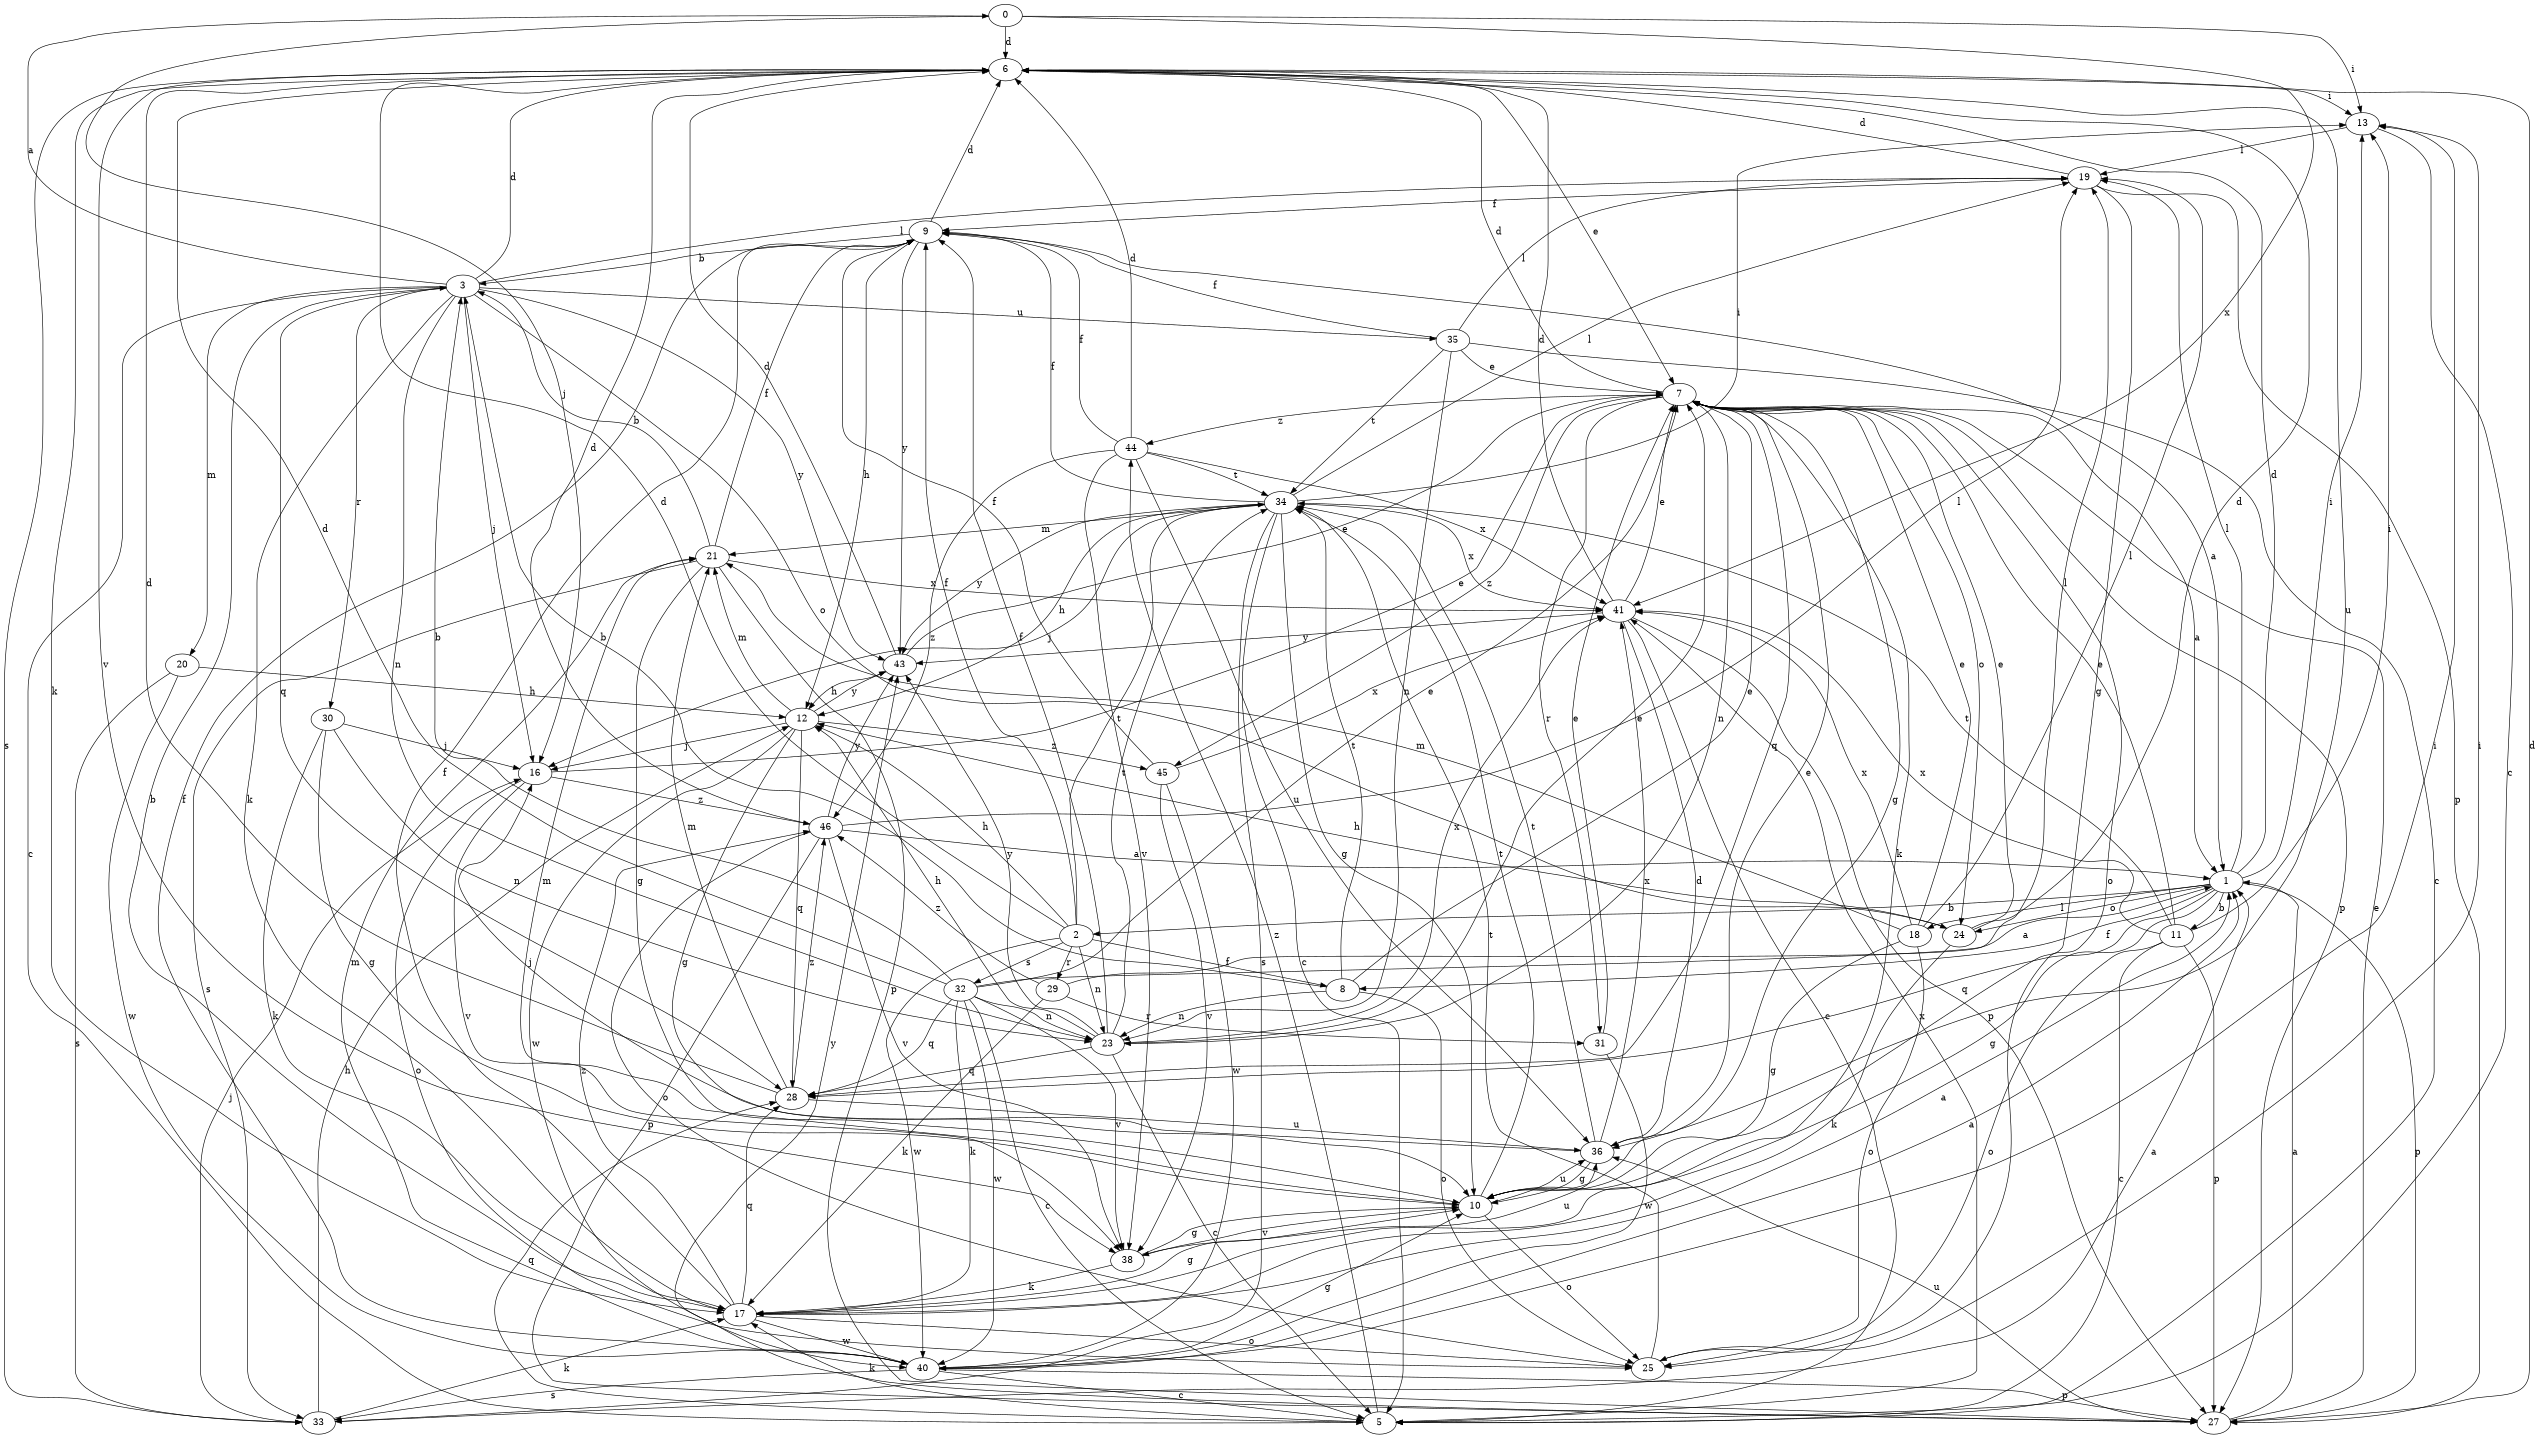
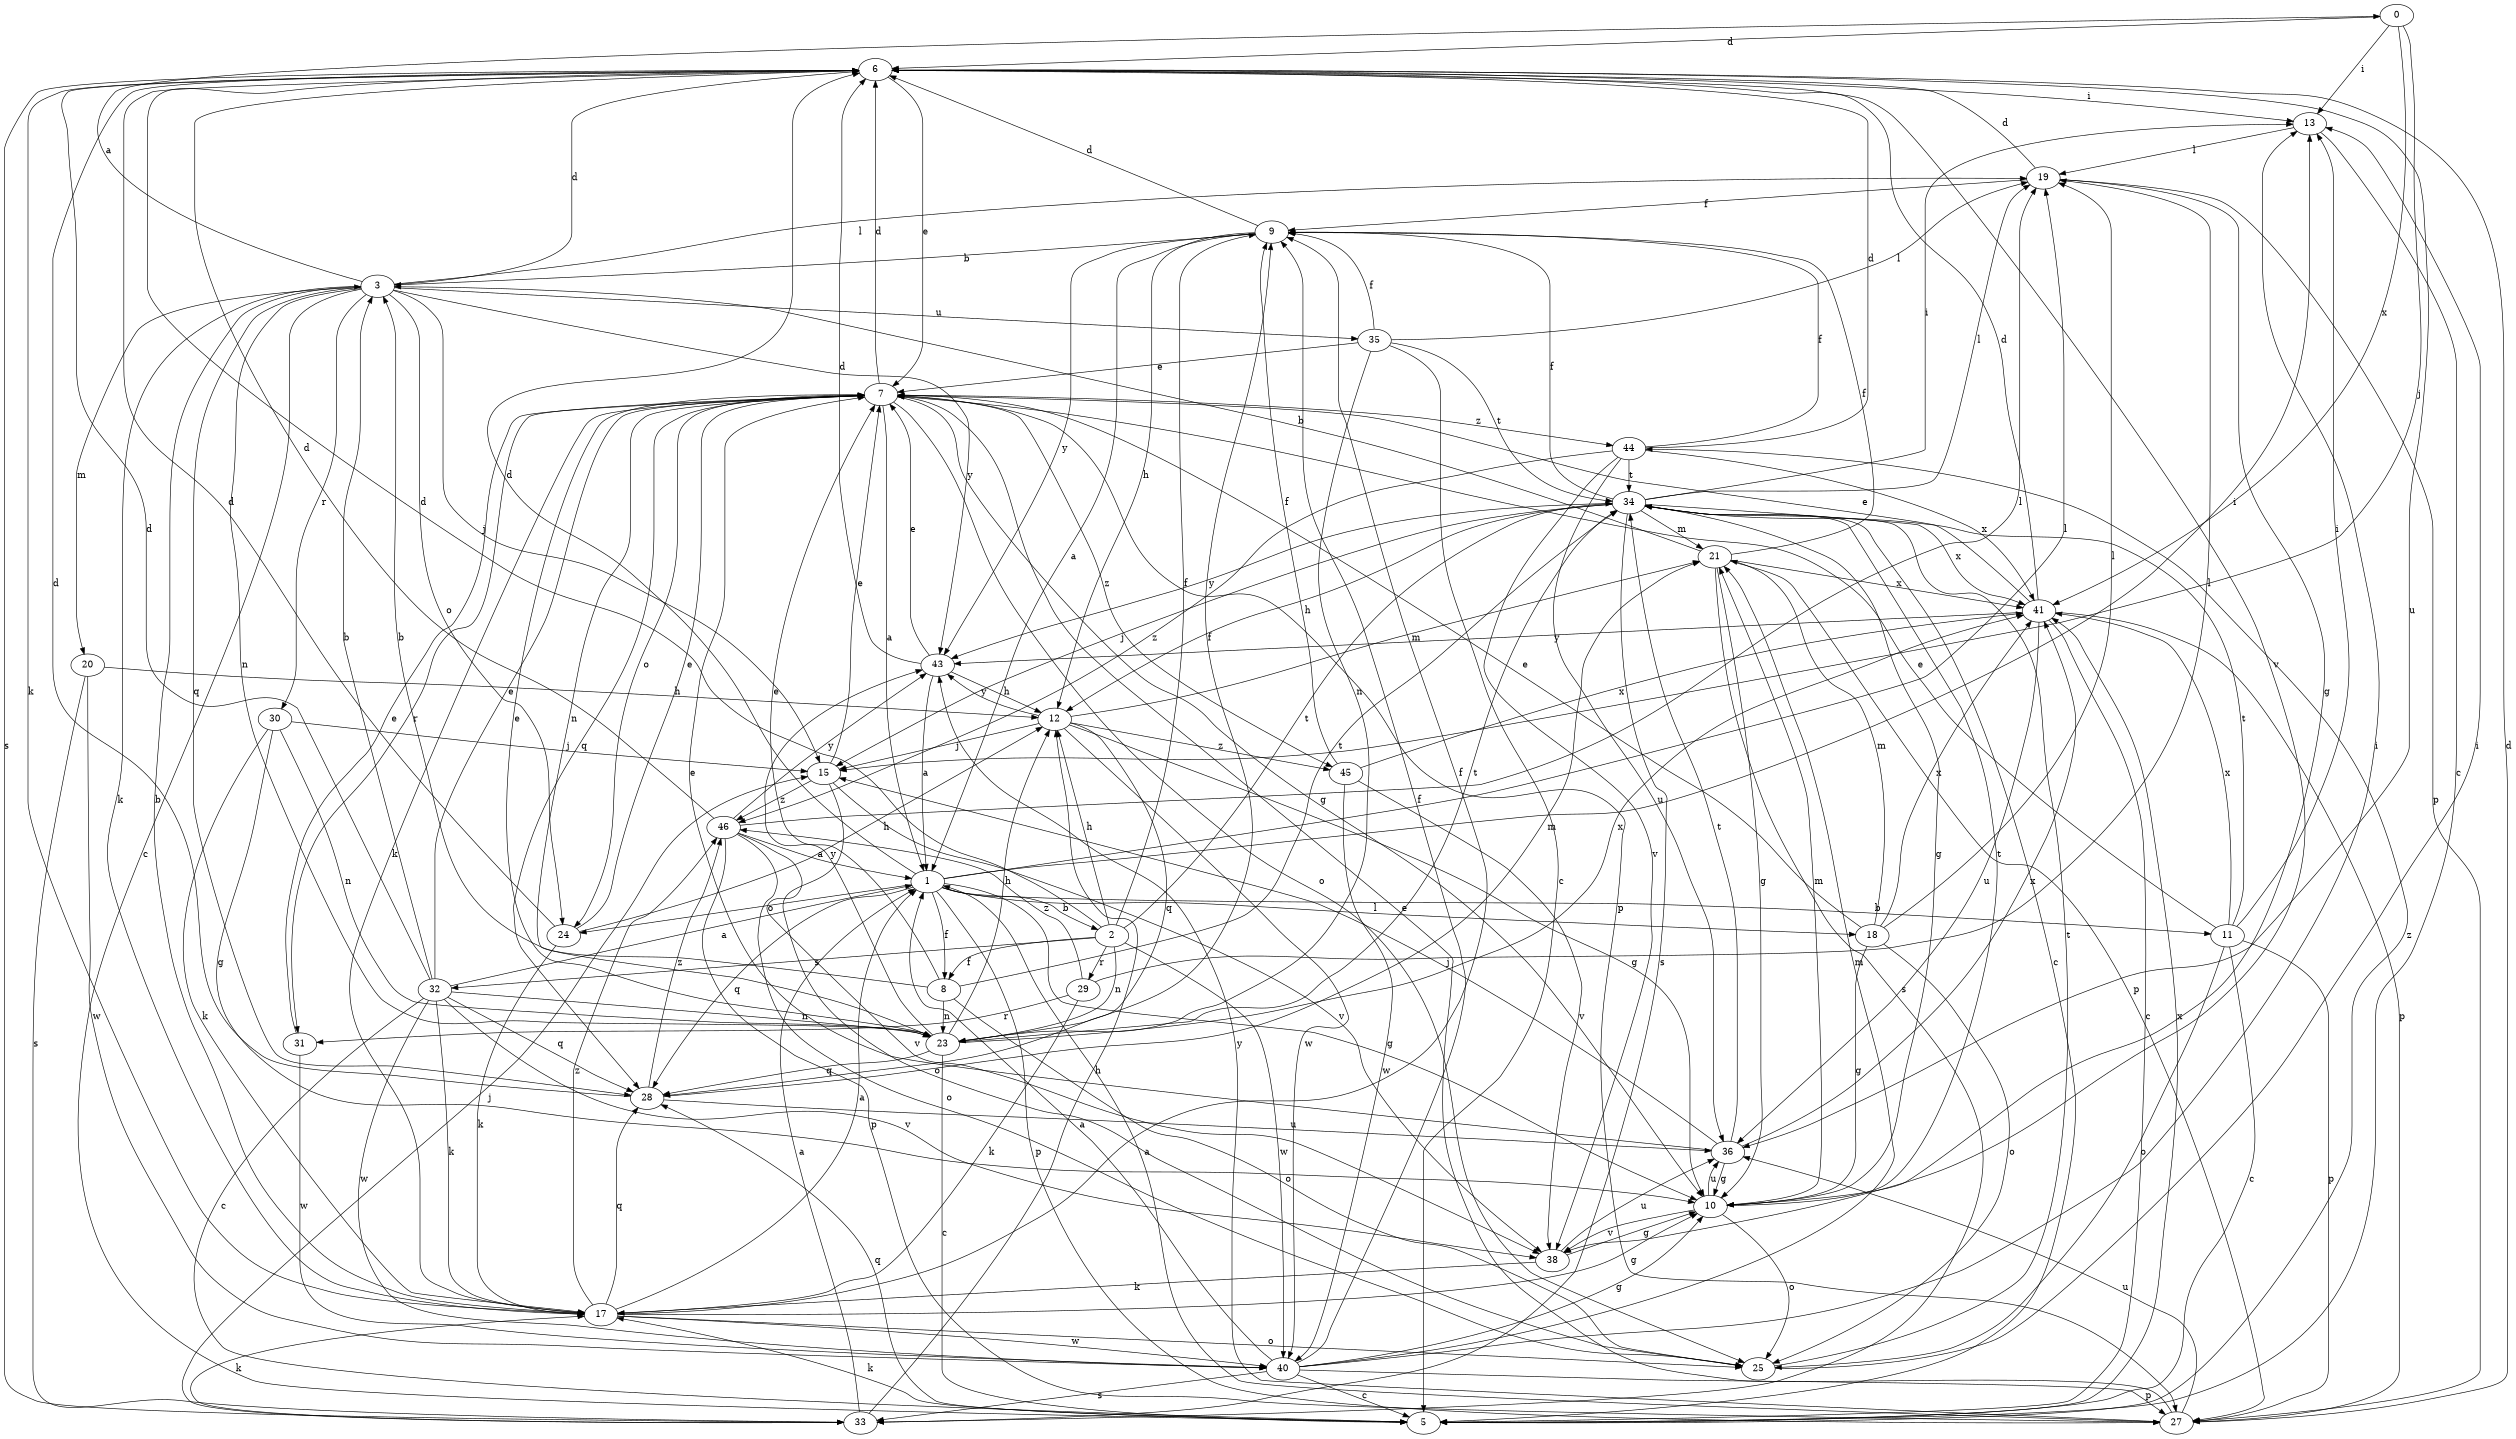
edge "43" -> "1": added, label "a"
node "16": label "16" -> "15"
edge "41" -> "36": label "d" -> "u"
